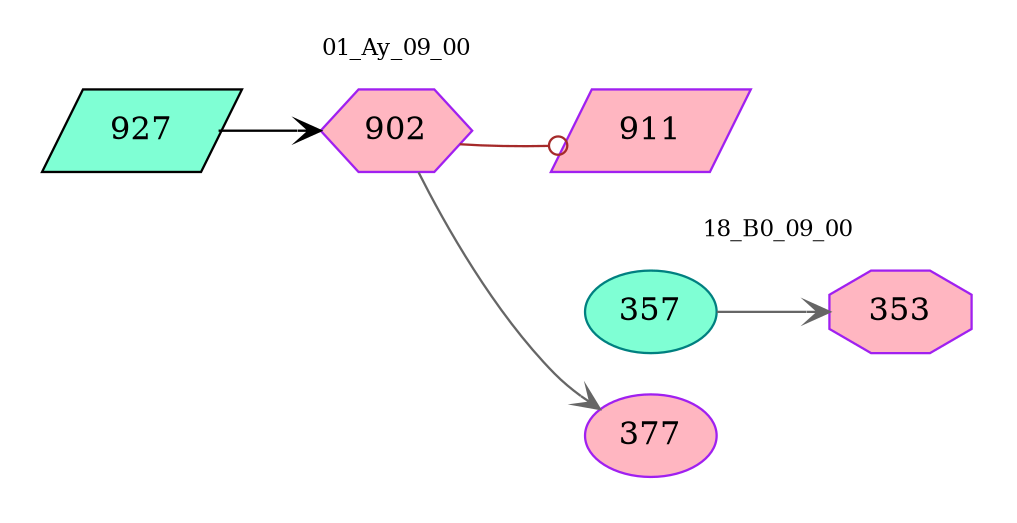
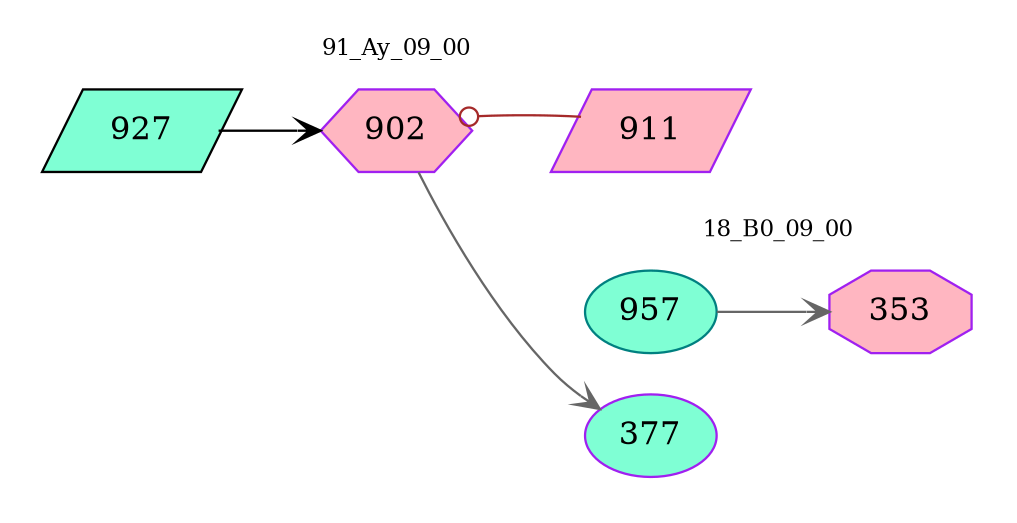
cluster "01_Ay_09_00": label "01_Ay_09_00" -> "91_Ay_09_00"
edge "902" -> "911": reversed
node "357": label "357" -> "957"
node "377": fillcolor lightpink -> aquamarine
